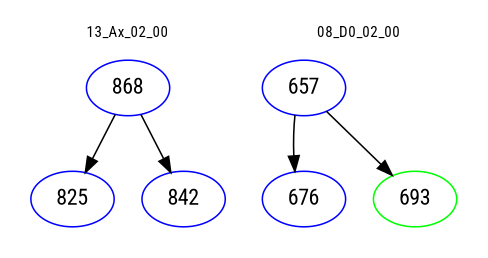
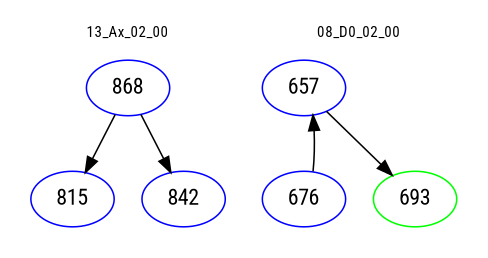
edge "657" -> "676": reversed
node "825": label "825" -> "815"
